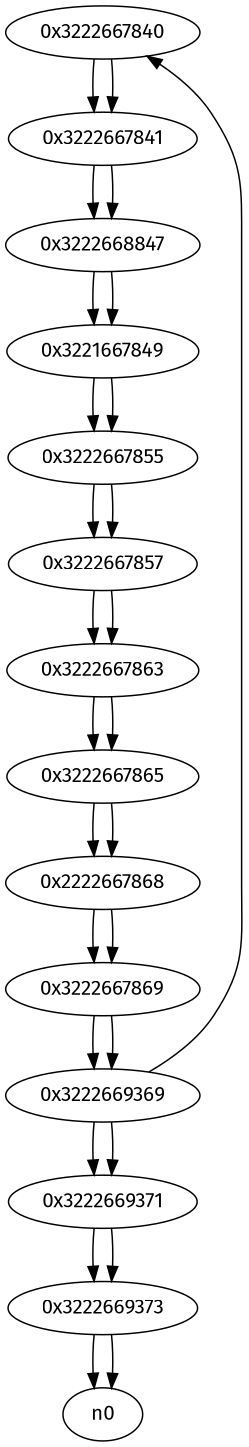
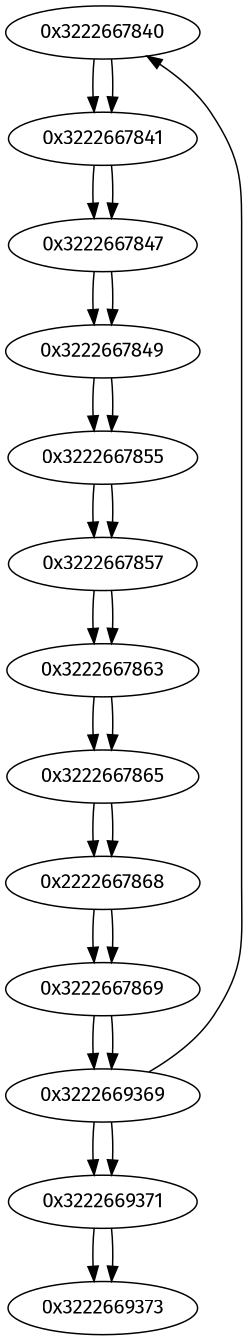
node "0x3222668847": label "0x3222668847" -> "0x3222667847"
node "0x3221667849": label "0x3221667849" -> "0x3222667849"
node "n0": removed
